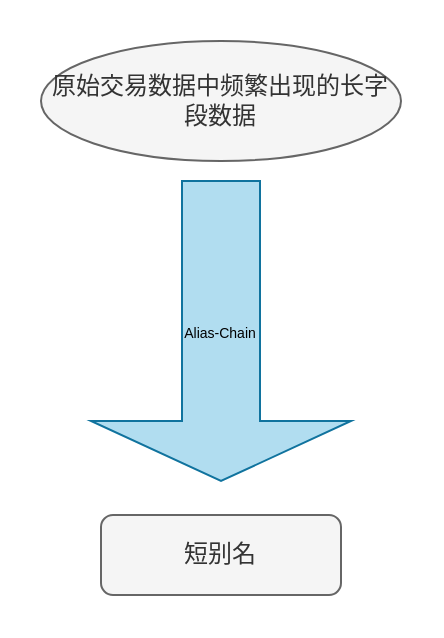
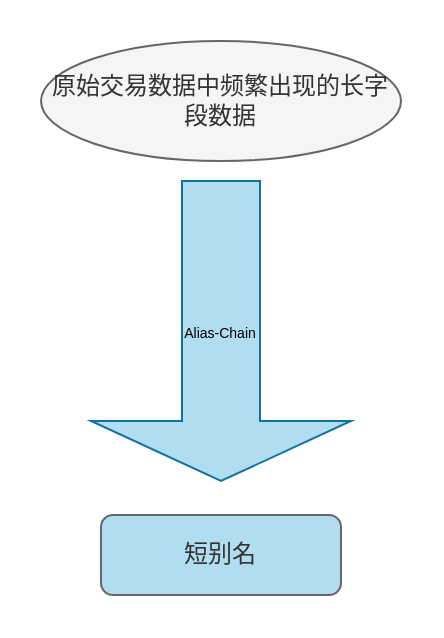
node "短别名": fillcolor #f5f5f5 -> #b1ddf0
